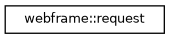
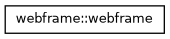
node "webframe::request": label "webframe::request" -> "webframe::webframe"
